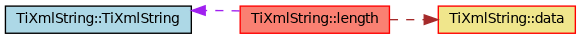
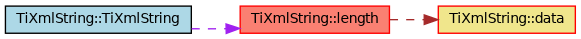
edge "TiXmlString::length" -> "TiXmlString::TiXmlString": reversed
